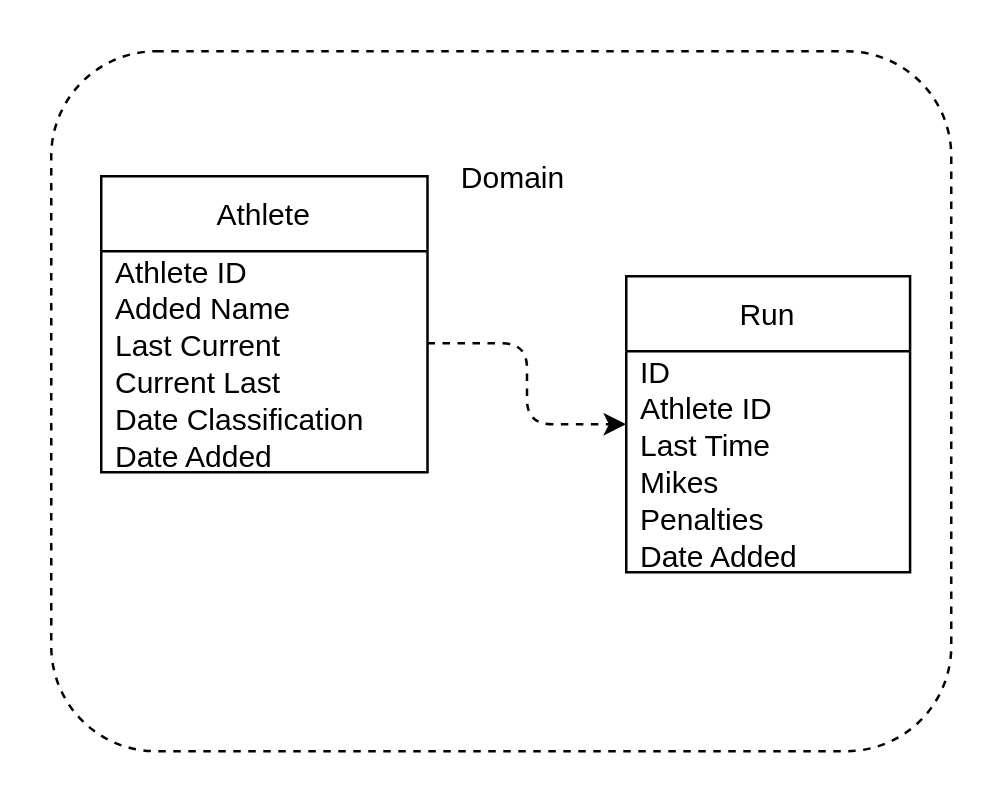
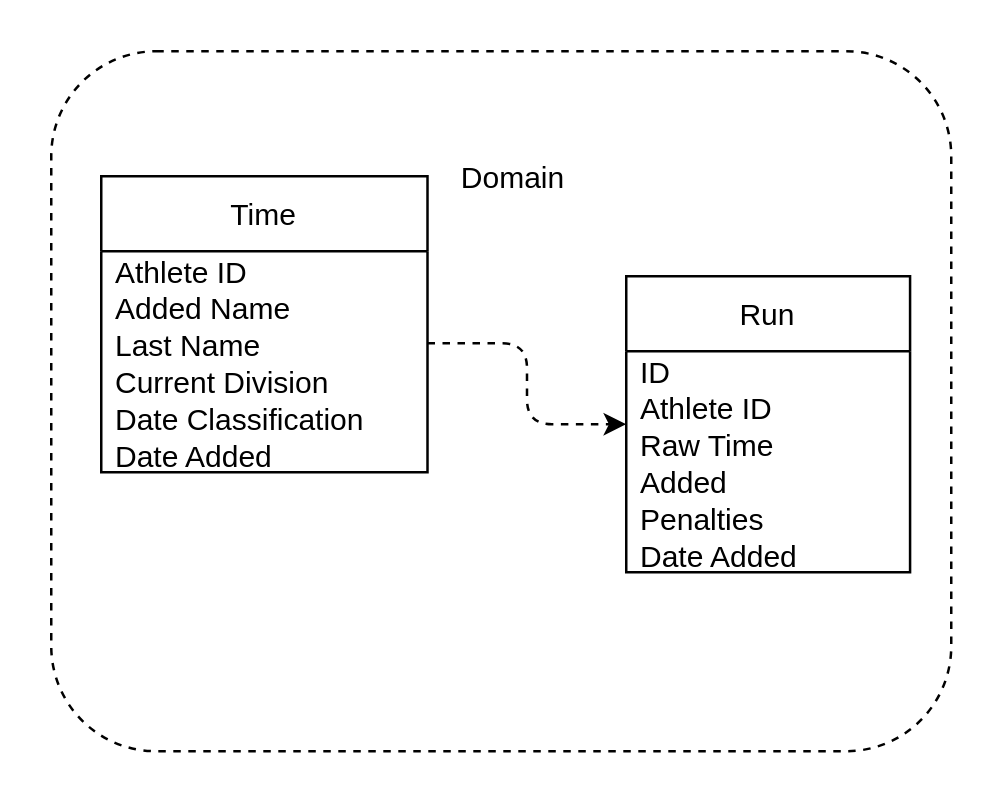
node "Athlete": label "Athlete" -> "Time"
node "Last Current": label "Last Current" -> "Last Name"
node "Current Last": label "Current Last" -> "Current Division"
node "Last Time": label "Last Time" -> "Raw Time"
node "Mikes": label "Mikes" -> "Added"
